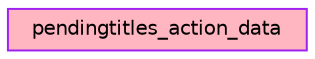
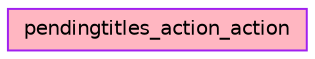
node "pendingtitles_action_data": label "pendingtitles_action_data" -> "pendingtitles_action_action"
